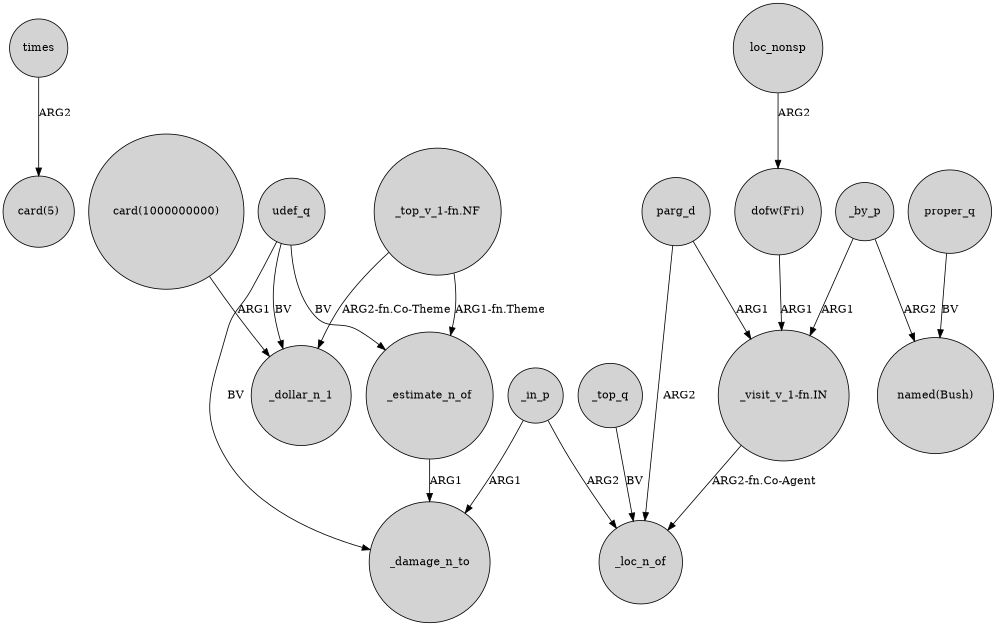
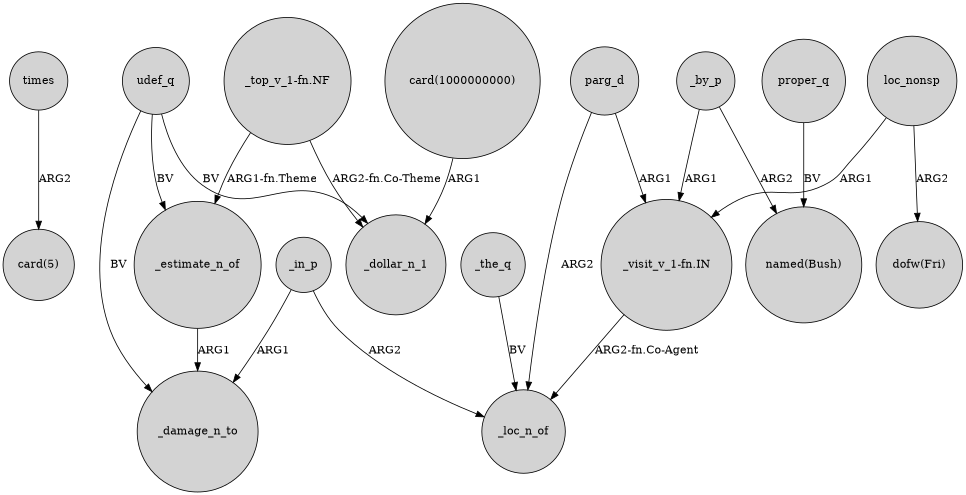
edge "dofw(Fri)" -> "_visit_v_1-fn.IN": now "loc_nonsp" -> "_visit_v_1-fn.IN"
node "_top_q": label "_top_q" -> "_the_q"
